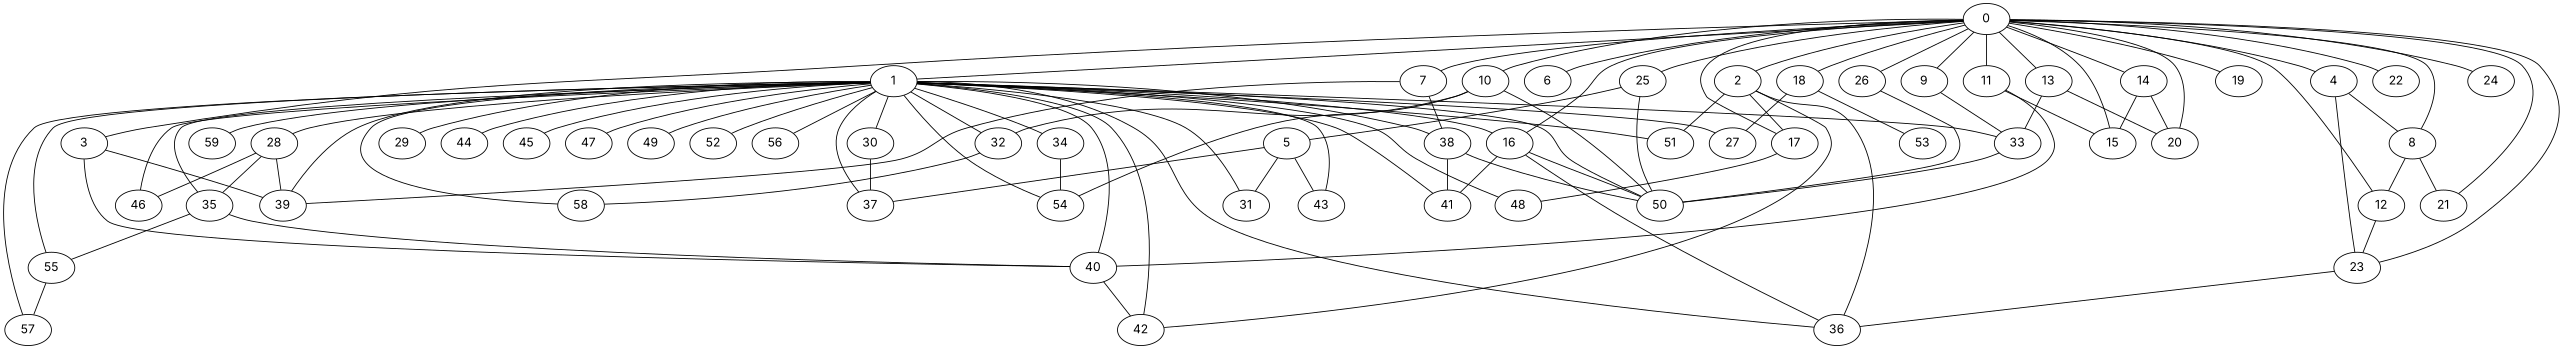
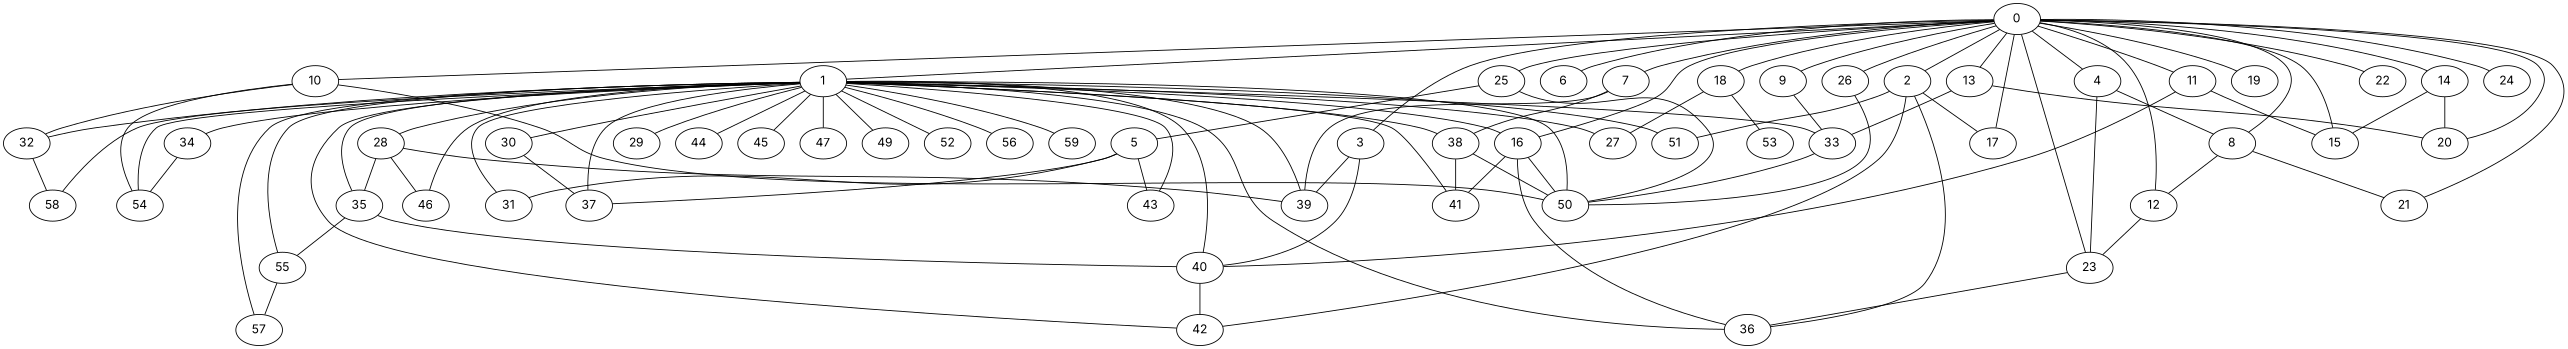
node "48": removed
